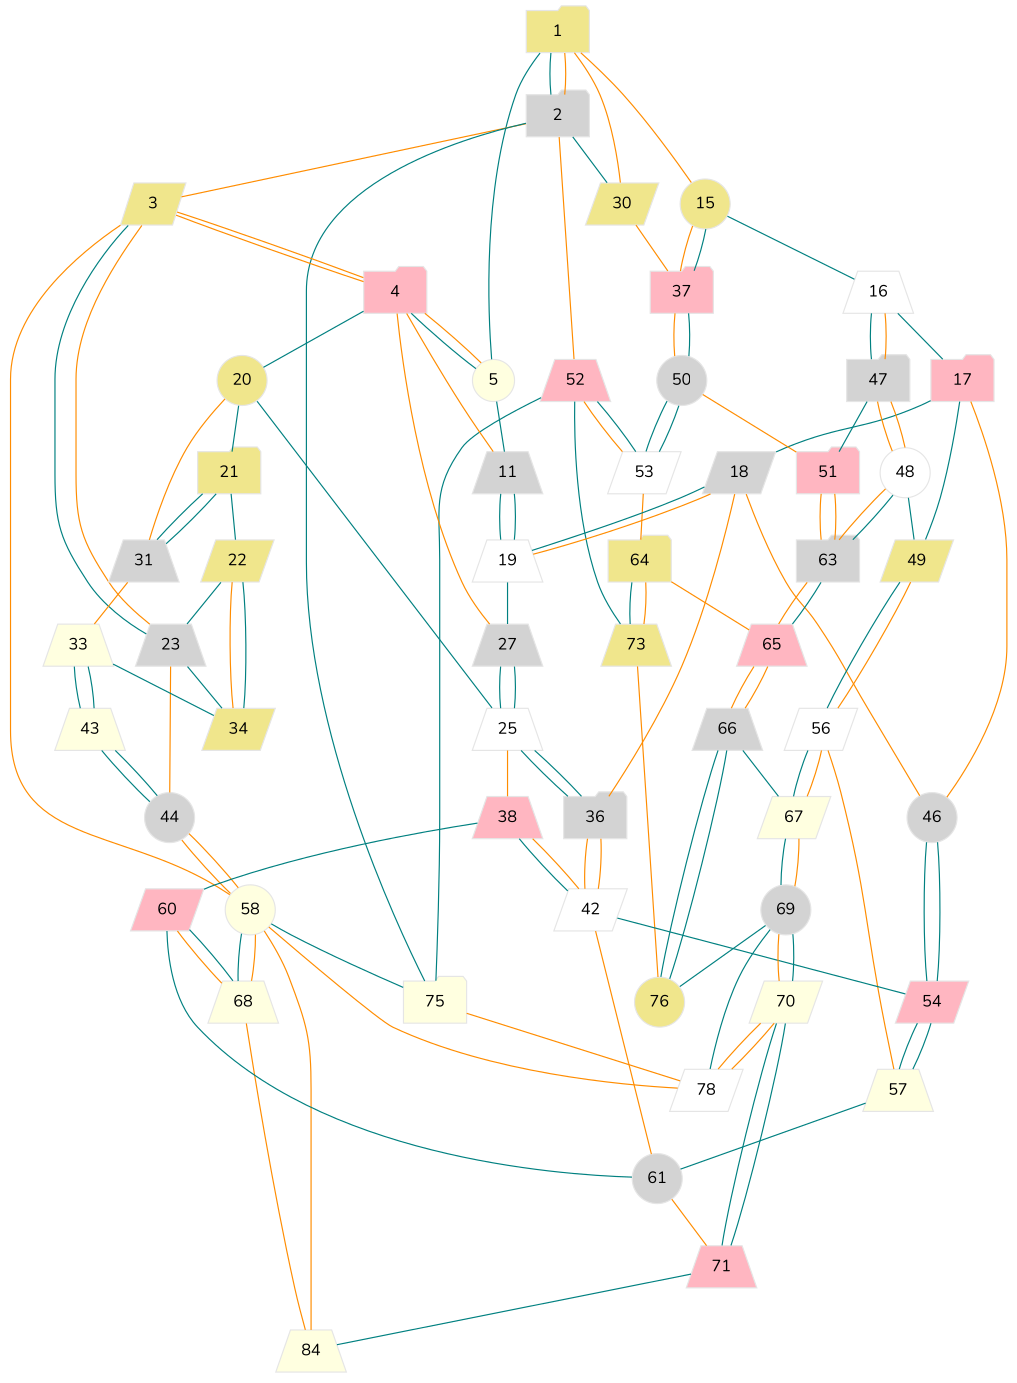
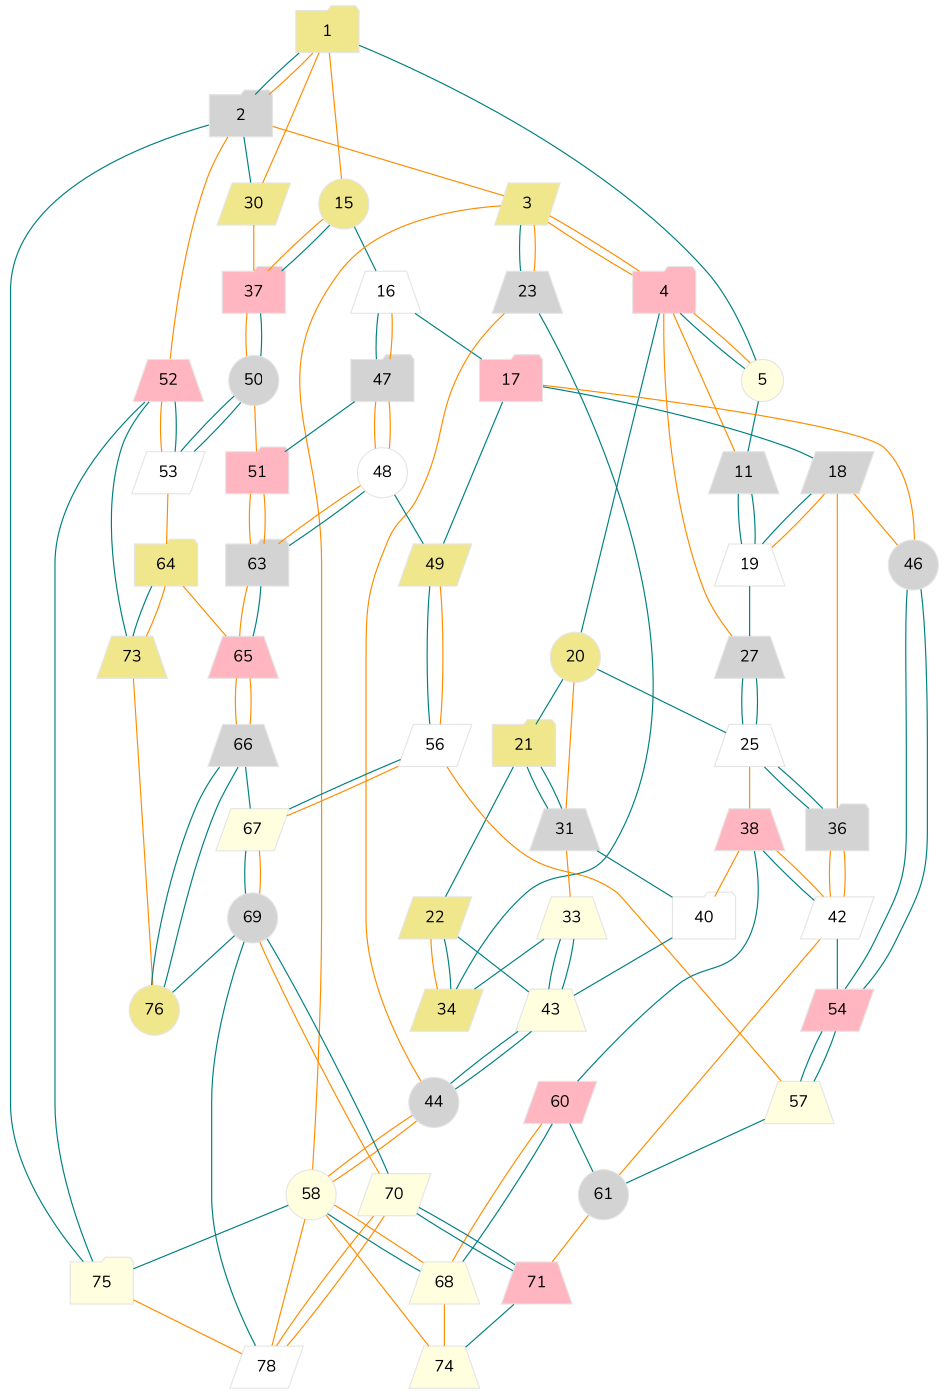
edge "22" -- "23": now "22" -- "43"
node "40": added
node "84": label "84" -> "74"
